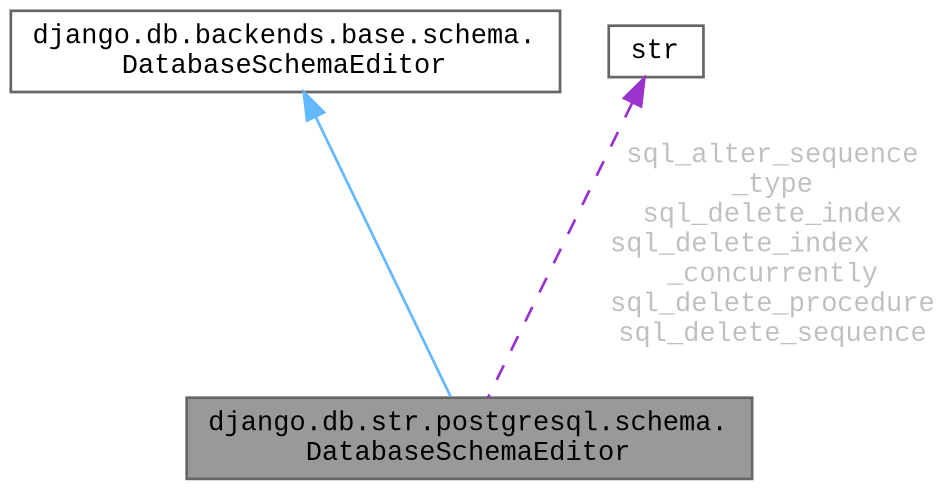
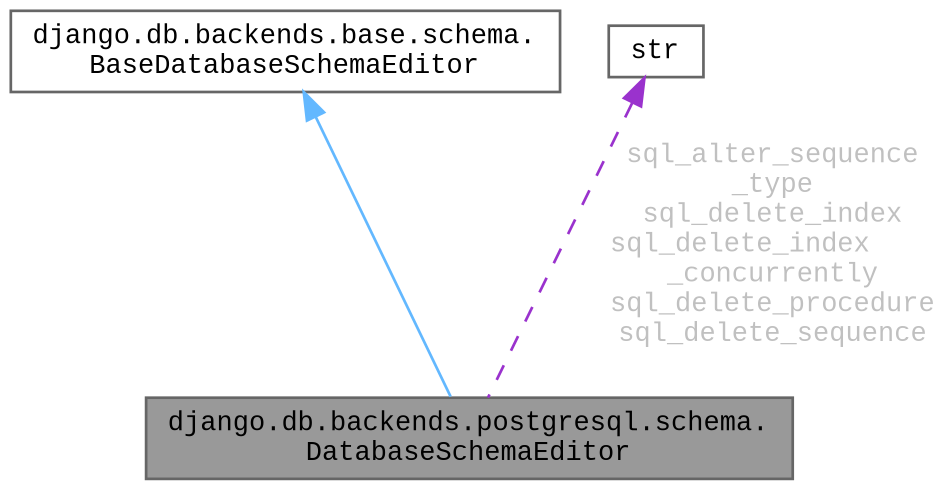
node "django.db.backends.base.schema. DatabaseSchemaEditor": label "django.db.backends.base.schema. DatabaseSchemaEditor" -> "django.db.backends.base.schema. BaseDatabaseSchemaEditor"
node "django.db.str.postgresql.schema. DatabaseSchemaEditor": label "django.db.str.postgresql.schema. DatabaseSchemaEditor" -> "django.db.backends.postgresql.schema. DatabaseSchemaEditor"
